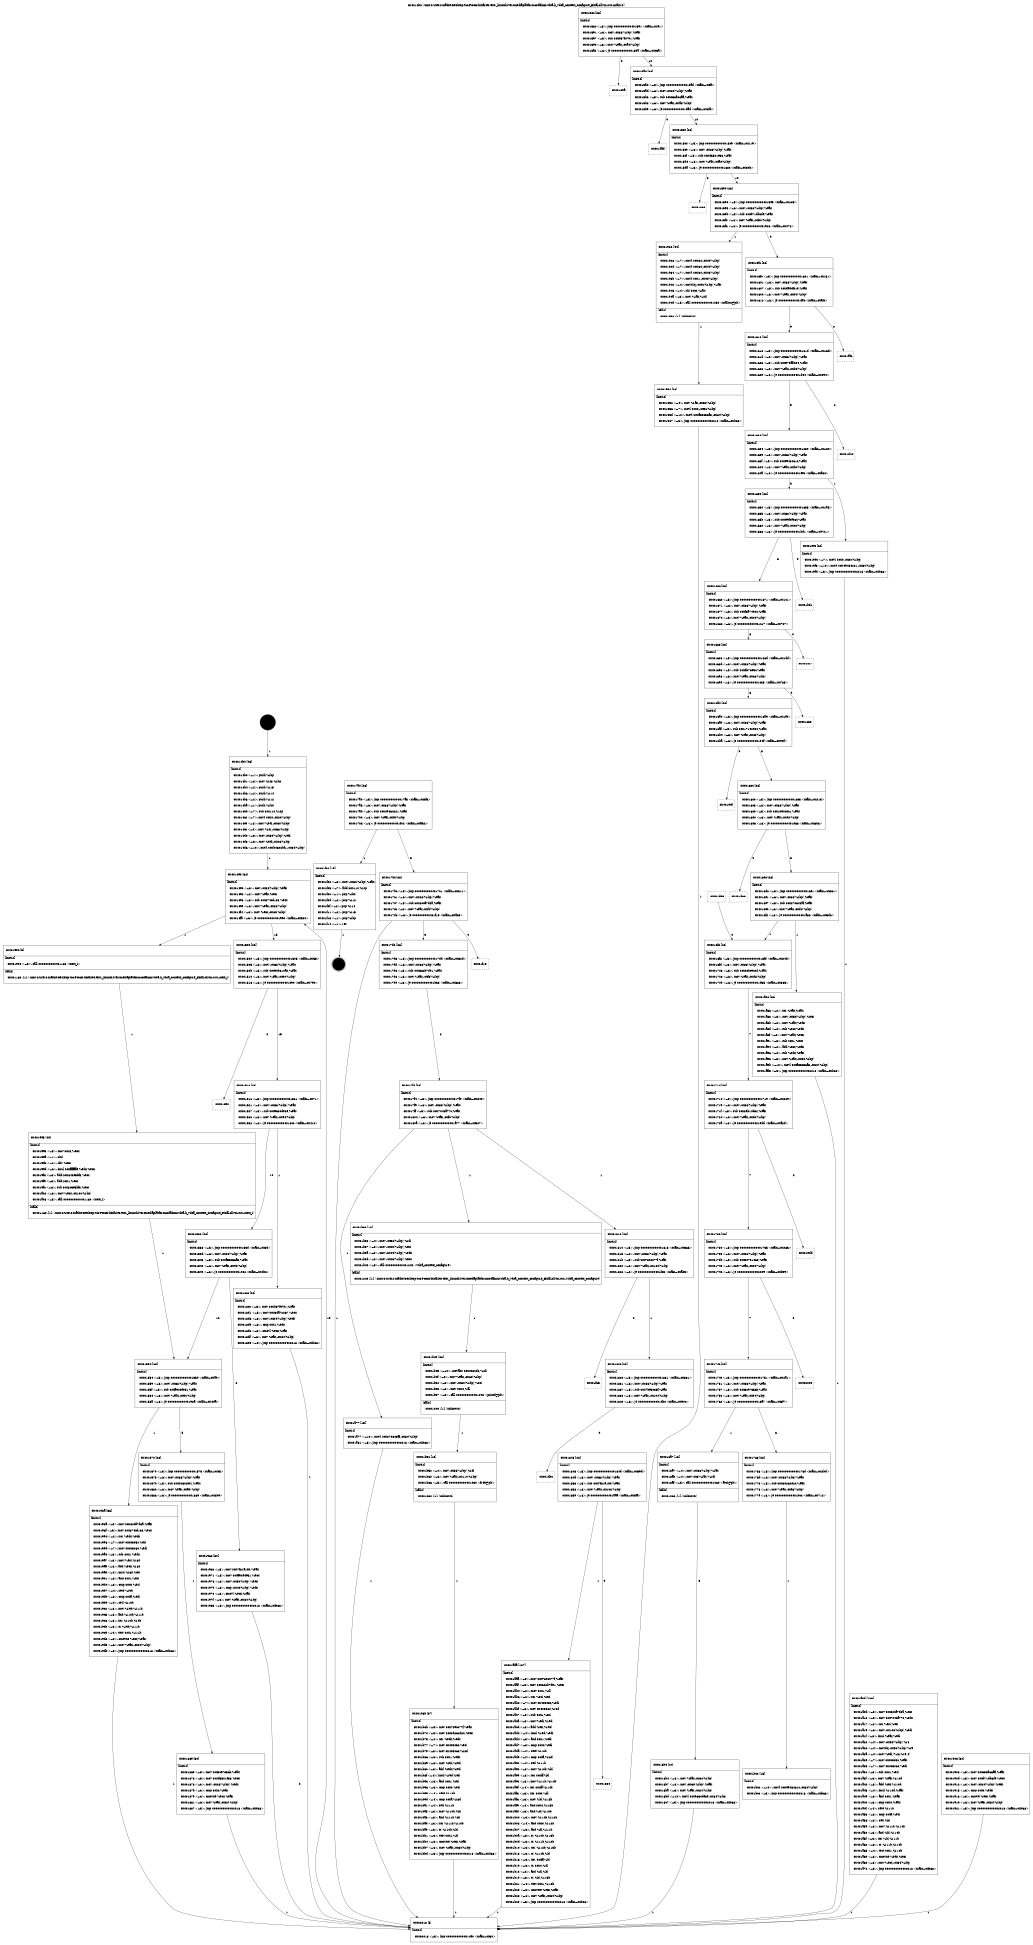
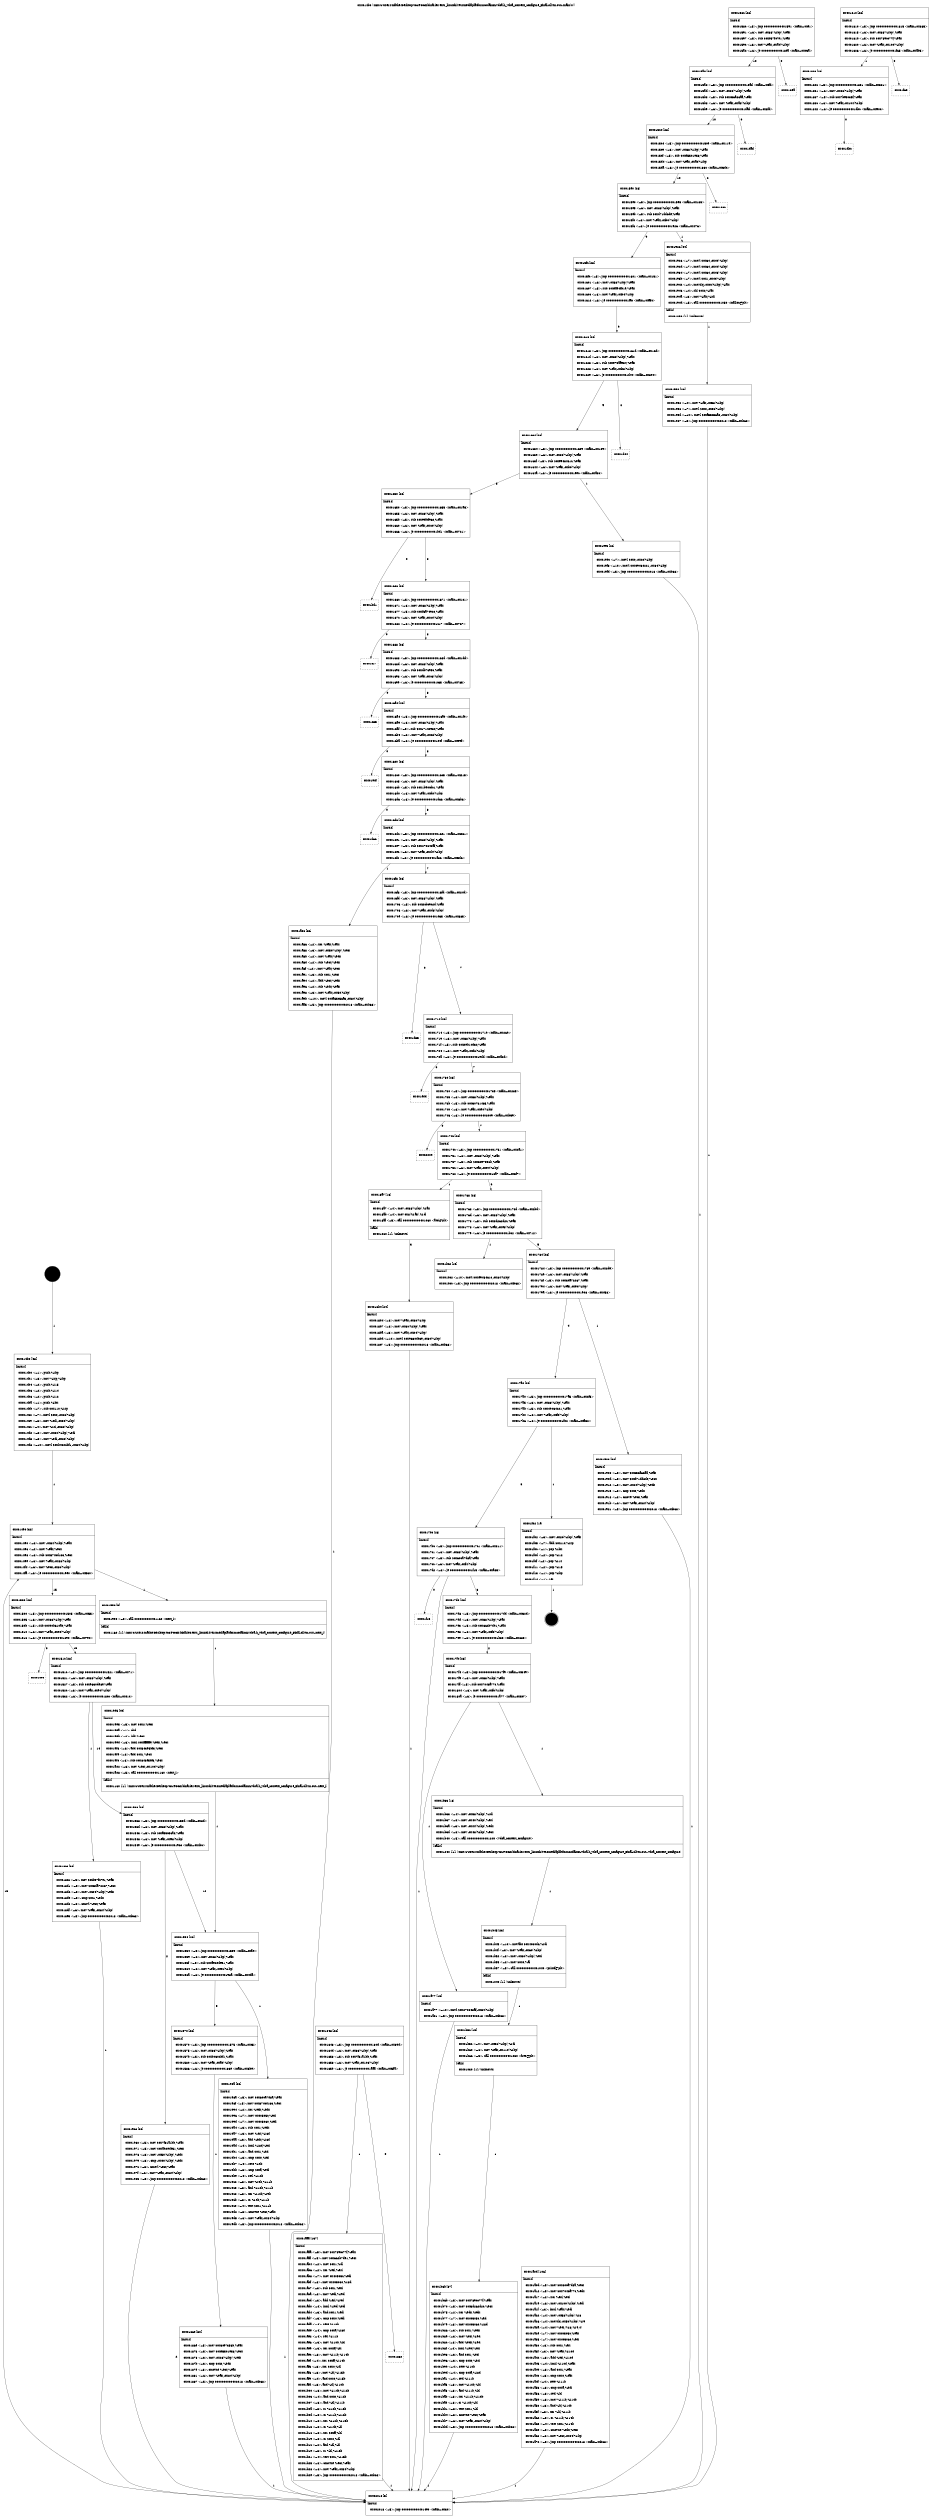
node "0x401fac": removed
edge "0x401d35" -> "0x4016f8 [28]": reversed
edge "0x4017f4 [28]" -> "0x401810 [28]": removed, label "1"
node "0x401784 [28]": added
